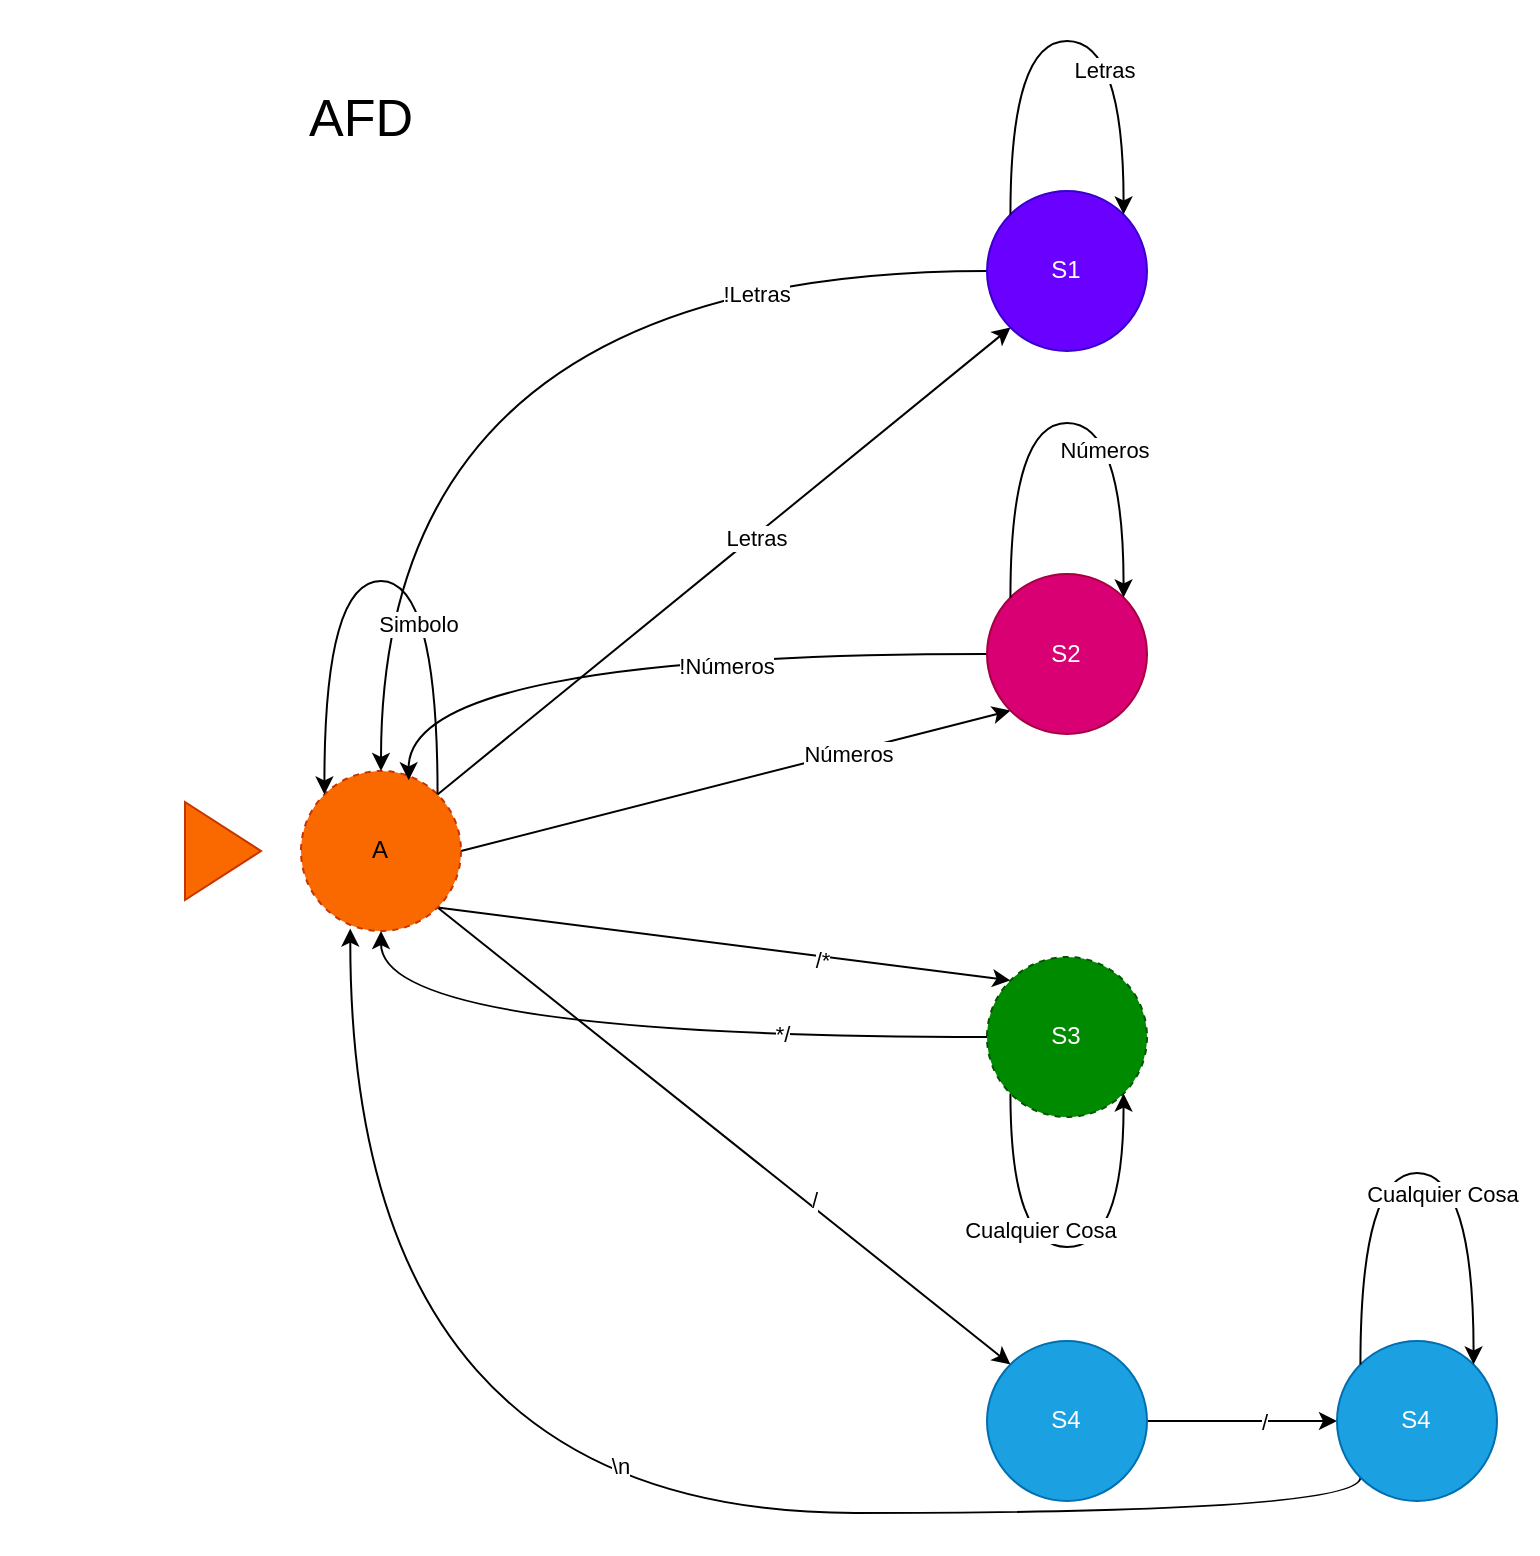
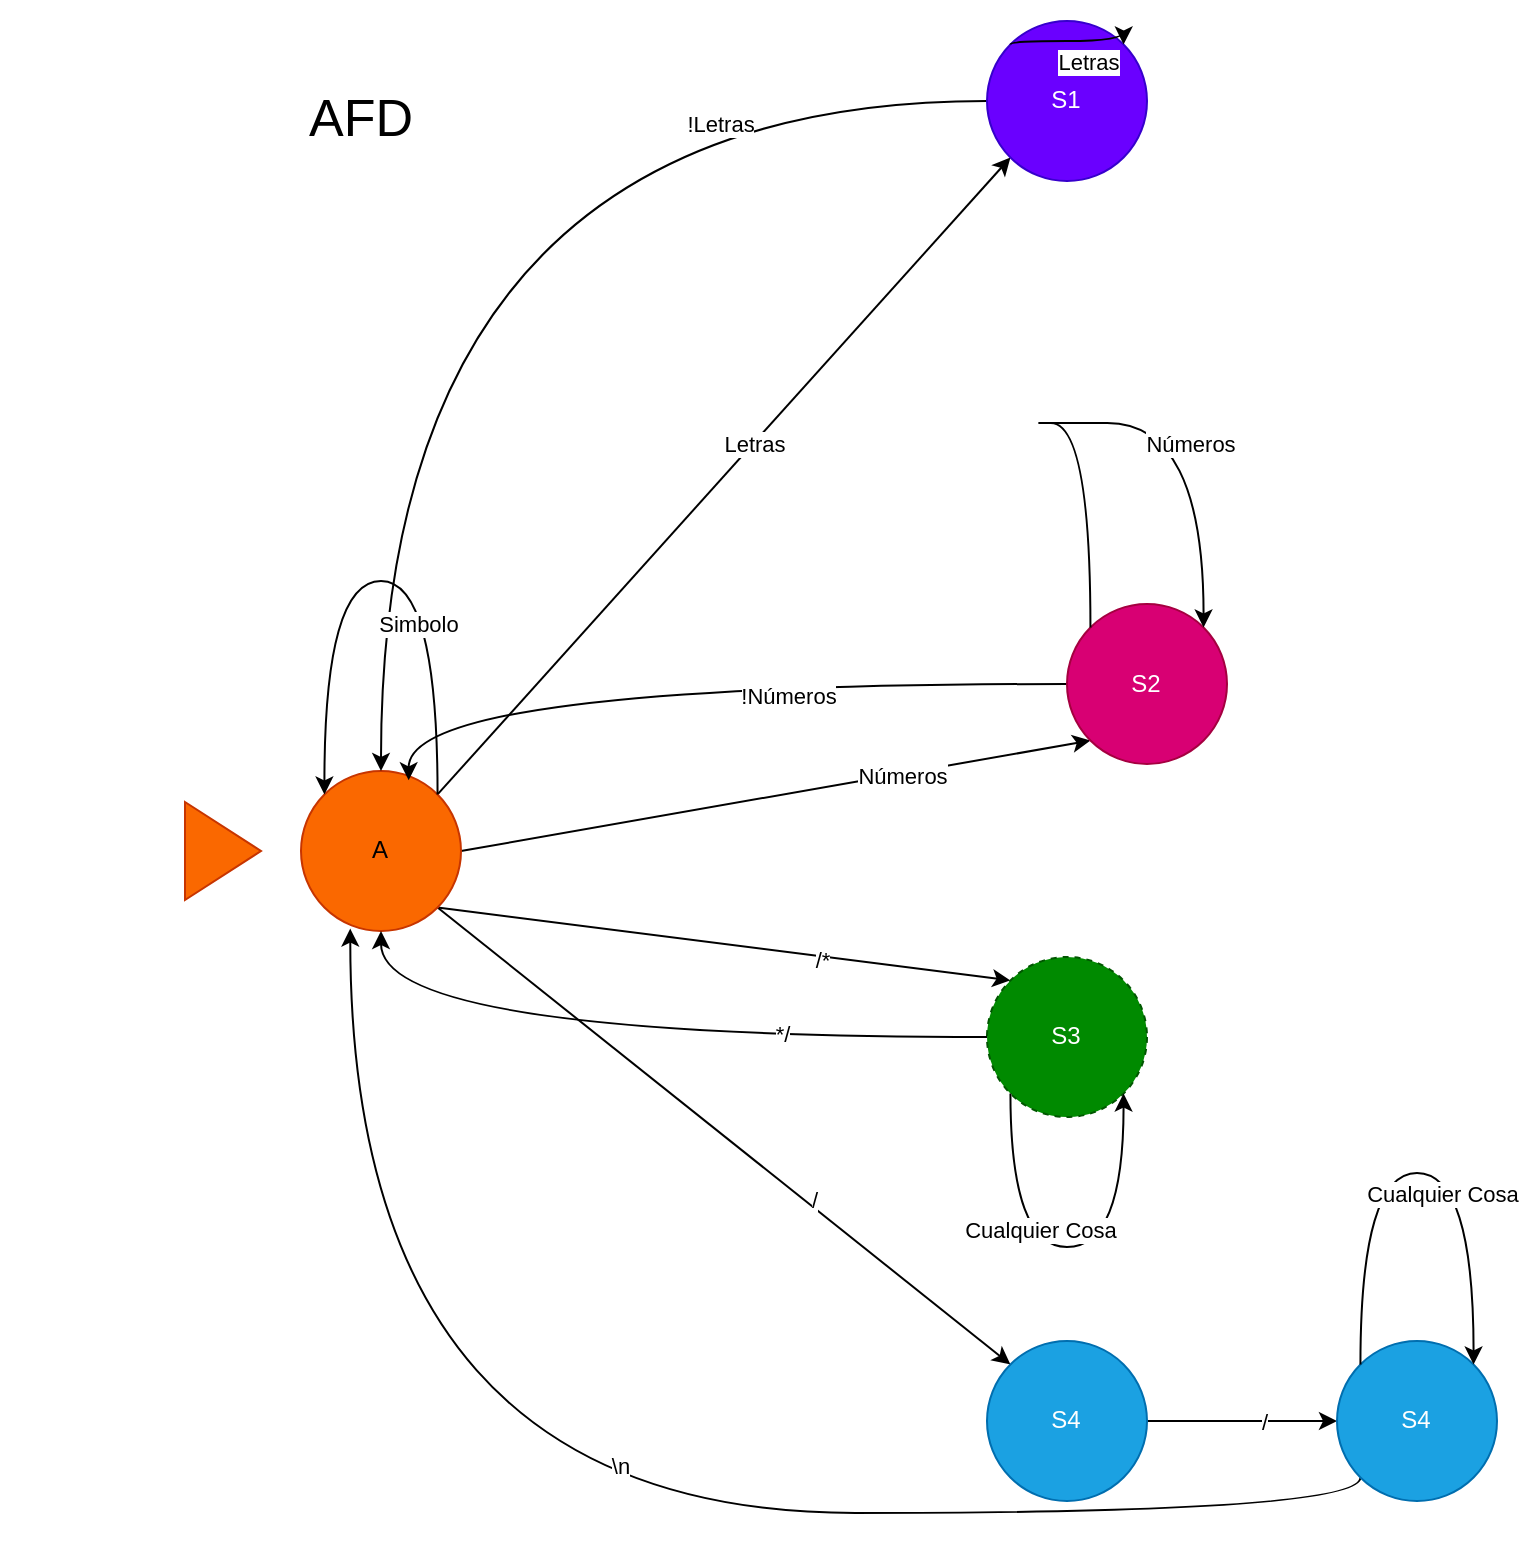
node "S1": moved (1067, 271) -> (1067, 101)
node "S2": moved (1067, 654) -> (1147, 684)
node "A": style dashed -> solid
